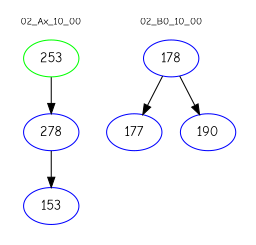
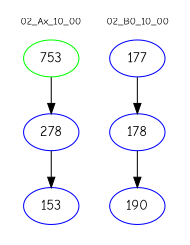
node "253": label "253" -> "753"
edge "178" -> "177": reversed
